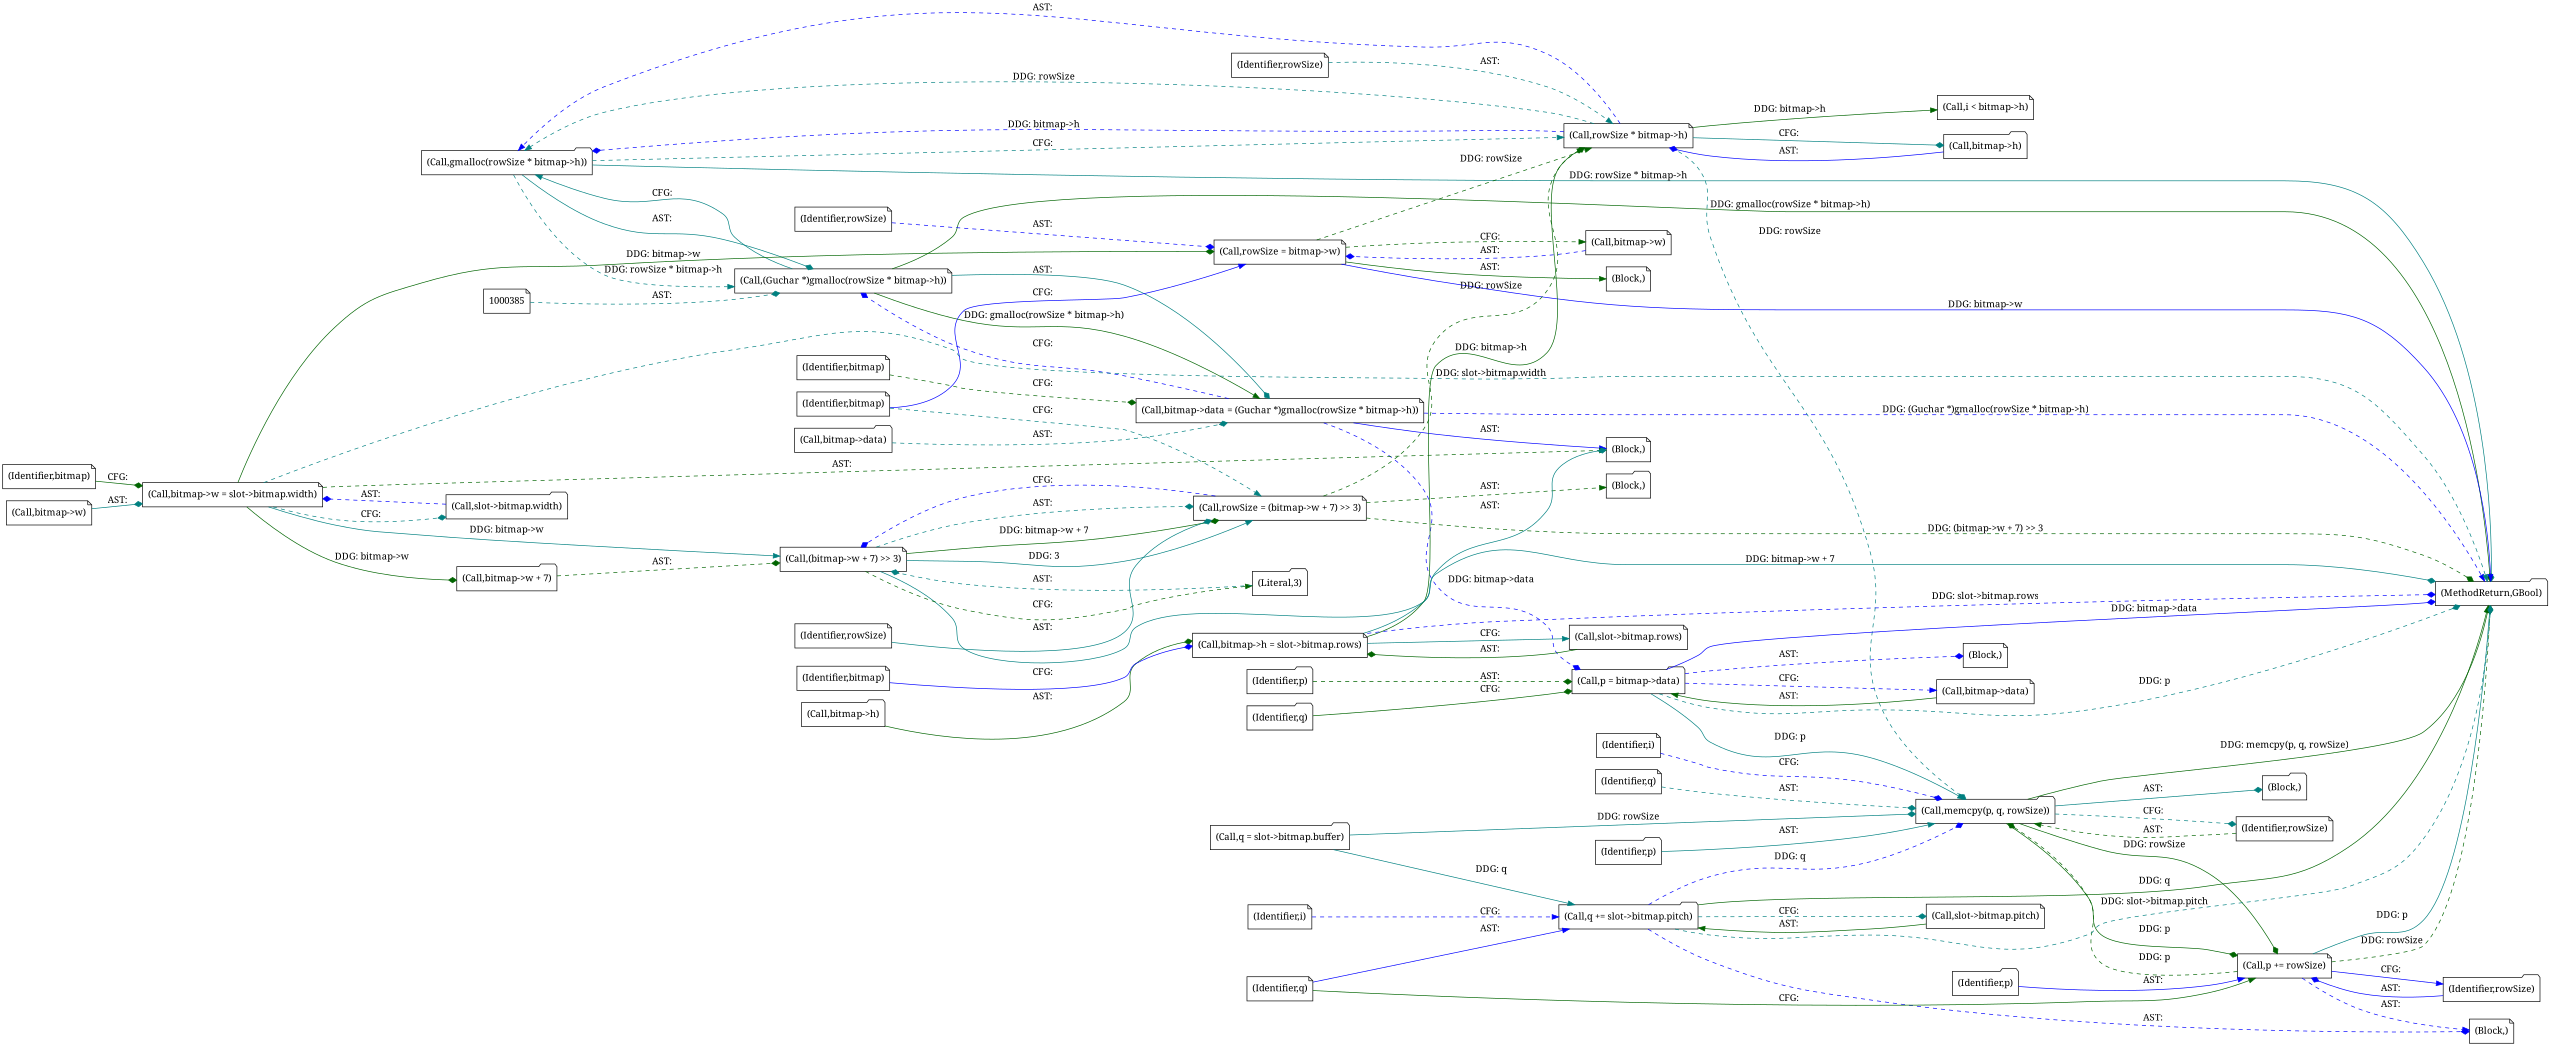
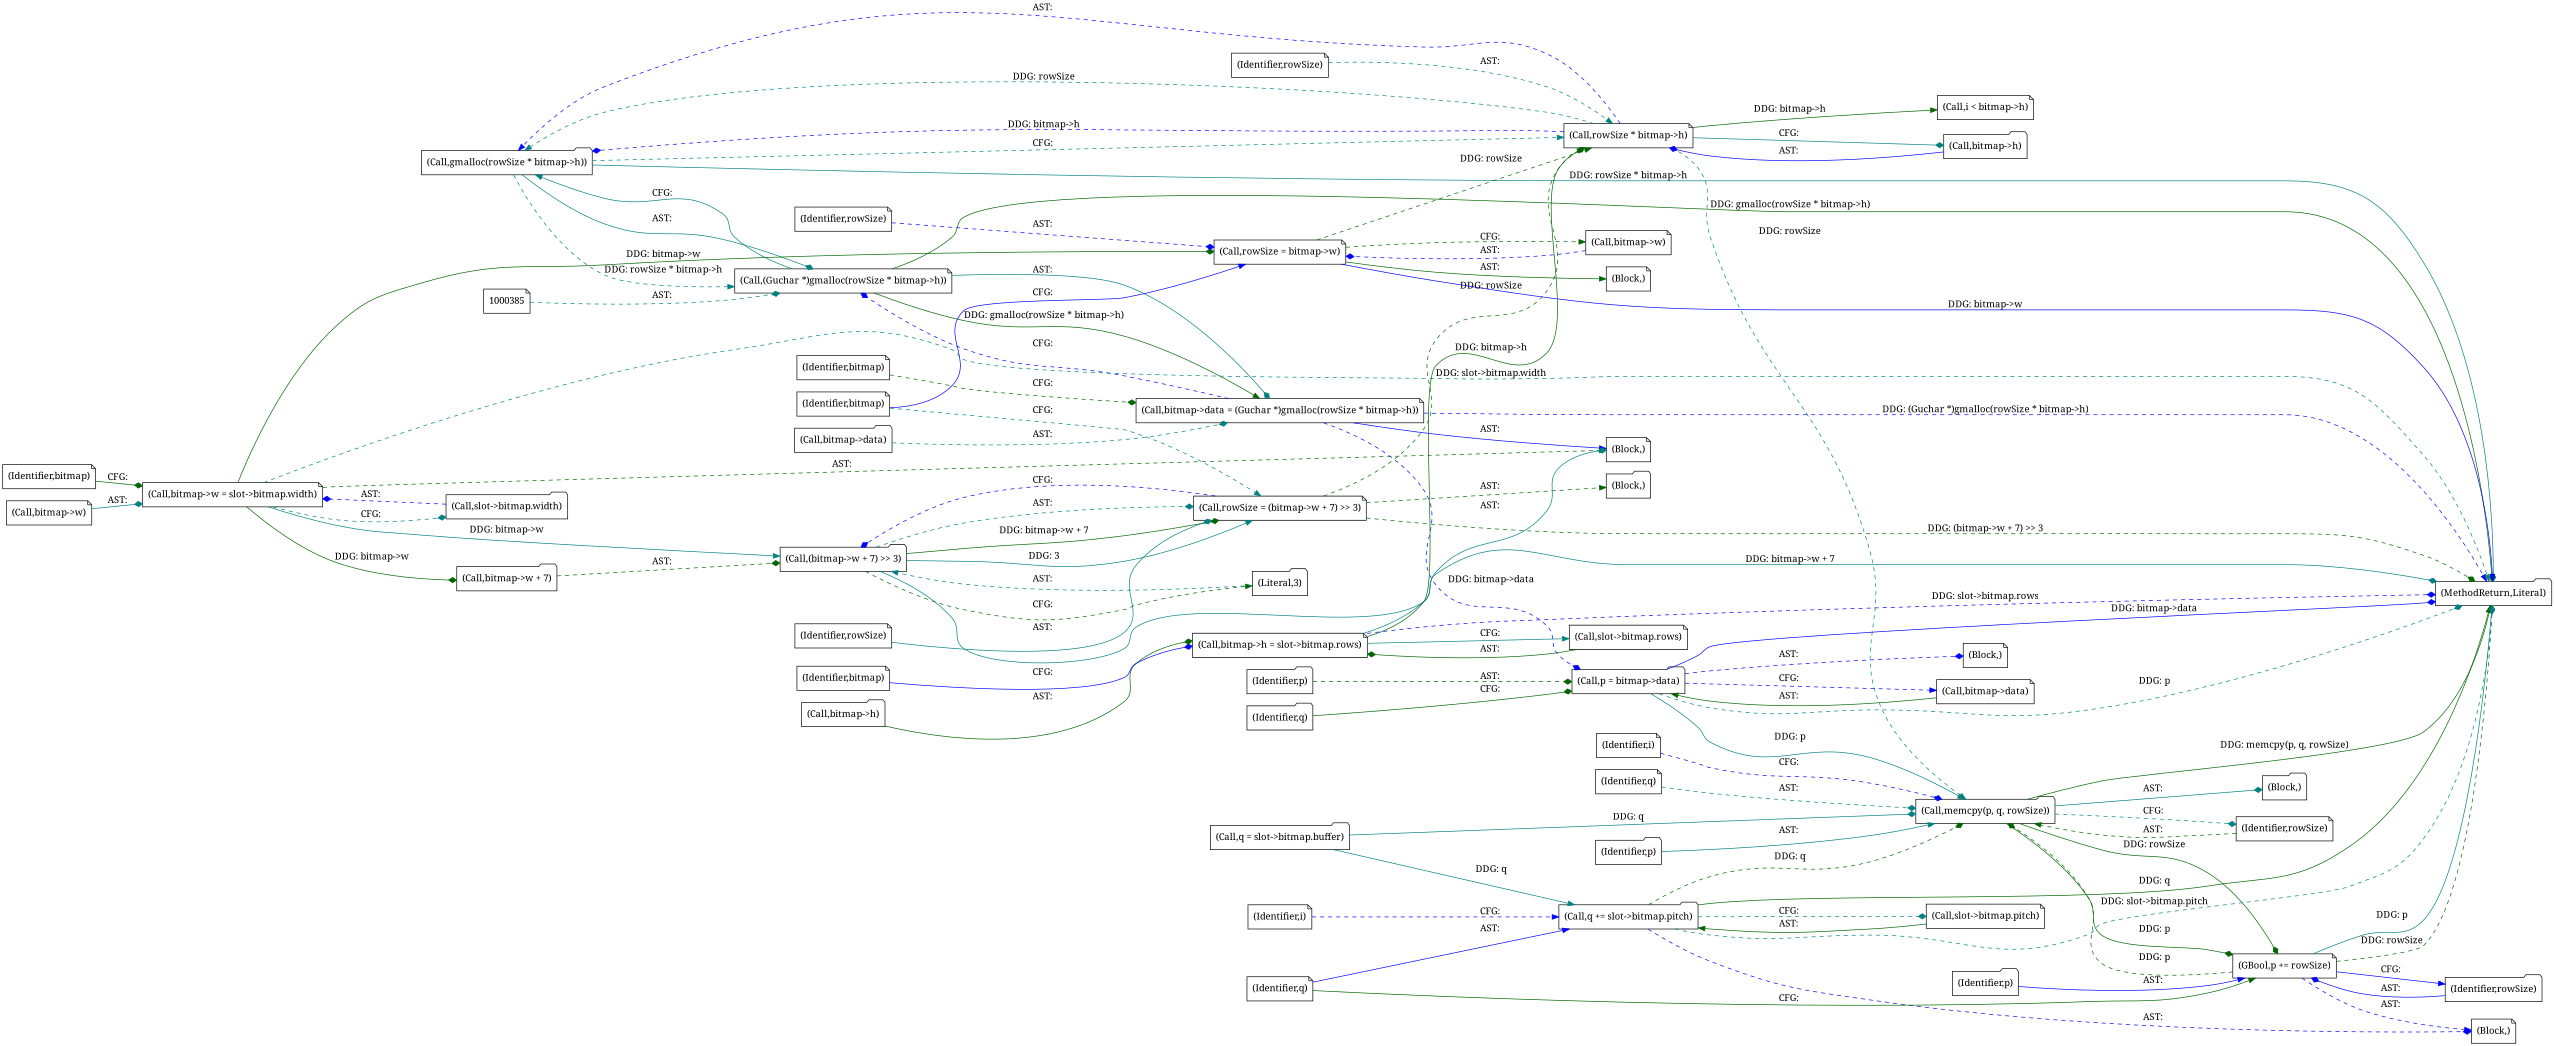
edge "(Call,rowSize * bitmap->h)" -> "(Call,memcpy(p, q, rowSize))": arrowhead diamond -> normal
node "(Call,(bitmap->w + 7) >> 3)": shape note -> folder
edge "(Literal,3)" -> "(Call,(bitmap->w + 7) >> 3)": arrowhead diamond -> normal
node "(MethodReturn,GBool)": label "(MethodReturn,GBool)" -> "(MethodReturn,Literal)"
edge "(Call,q = slot->bitmap.buffer)" -> "(Call,memcpy(p, q, rowSize))": label "DDG: rowSize" -> "DDG: q"
edge "(Call,q += slot->bitmap.pitch)" -> "(Call,memcpy(p, q, rowSize))": color blue -> darkgreen
node "(Call,p += rowSize)": label "(Call,p += rowSize)" -> "(GBool,p += rowSize)"
